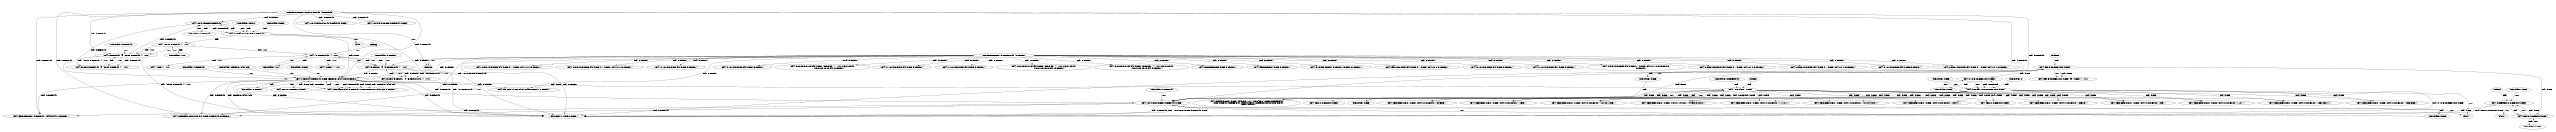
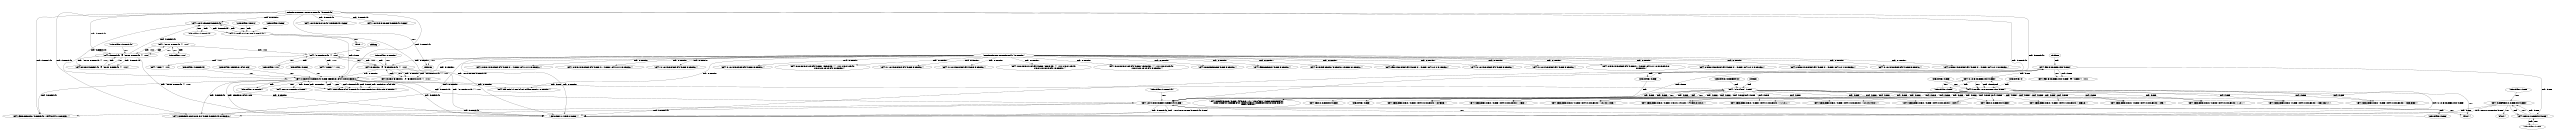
node "(Call,AcquireQuantumInfo(image_info,image))": label "(Call,AcquireQuantumInfo(image_info,image))" -> "(Call,AcquireQuantumInfo(static_info,image))"
edge "(Call,image=AcquireImage(image_info))" -> "(Call,(const ImageInfo *) NULL)": now "(Call,image_info != (const ImageInfo *) NULL)" -> "(Call,(const ImageInfo *) NULL)"
node "(MethodParameterIn,ExceptionInfo *exception)": label "(MethodParameterIn,ExceptionInfo *exception)" -> "(DecodeLabImage,ExceptionInfo *exception)"
node "1000329": removed
